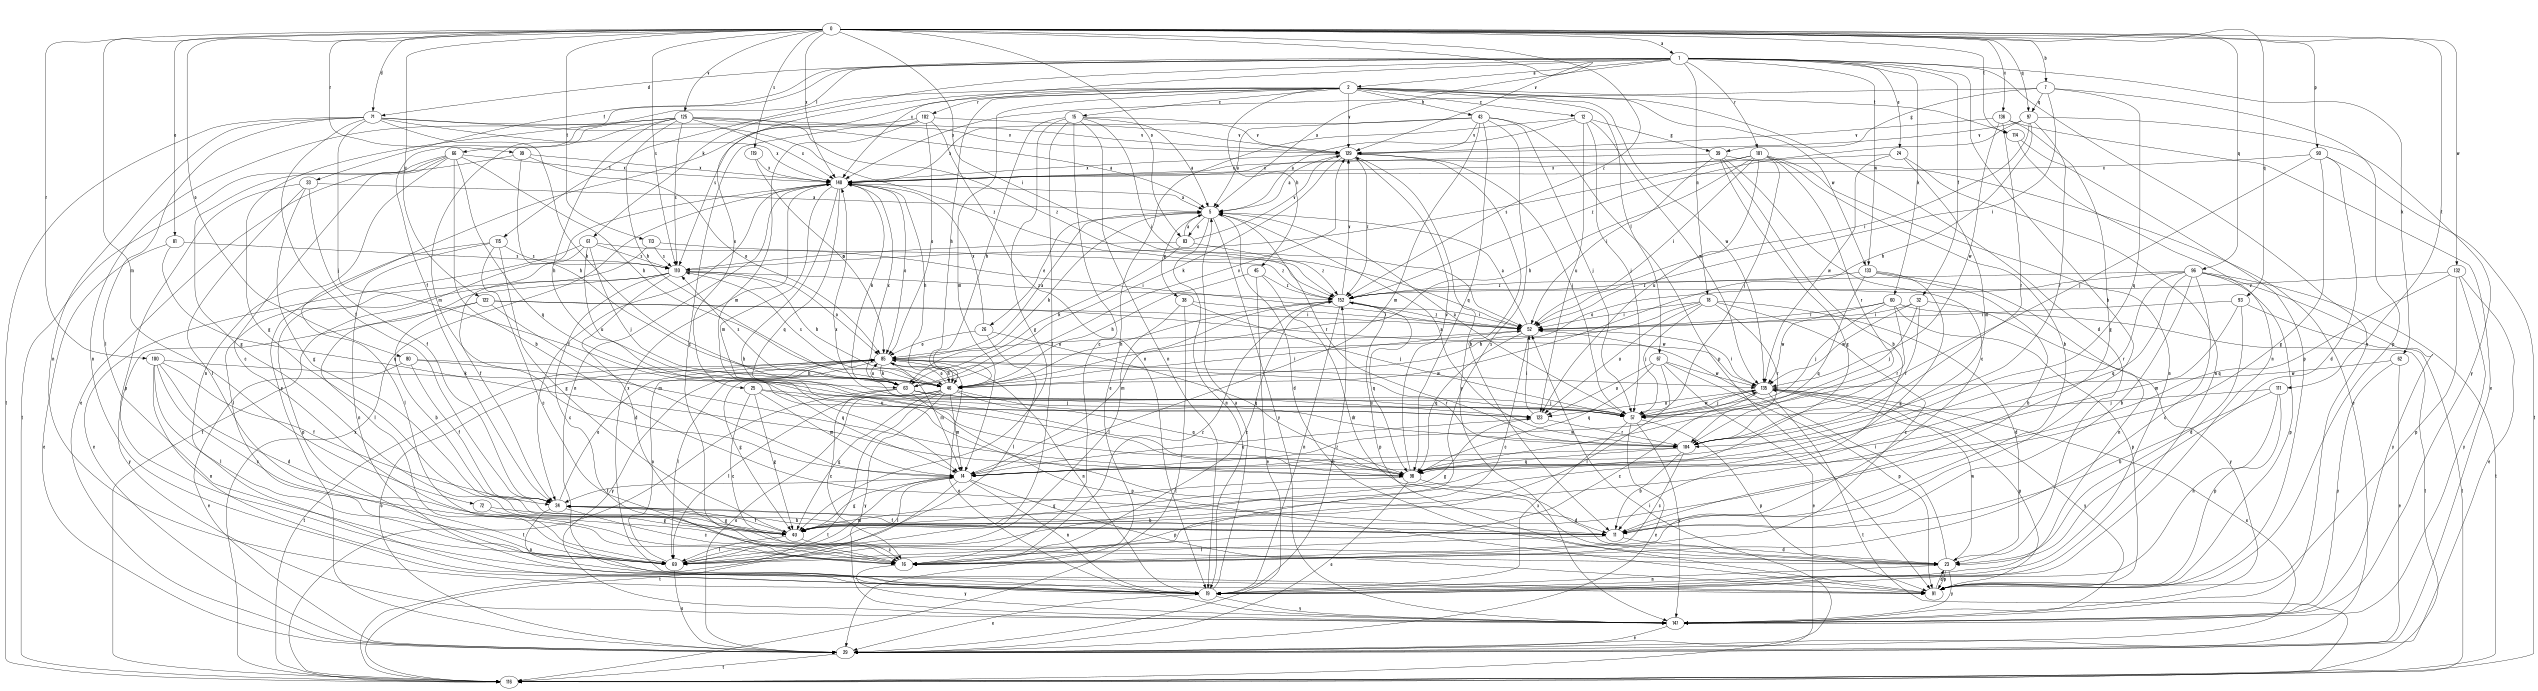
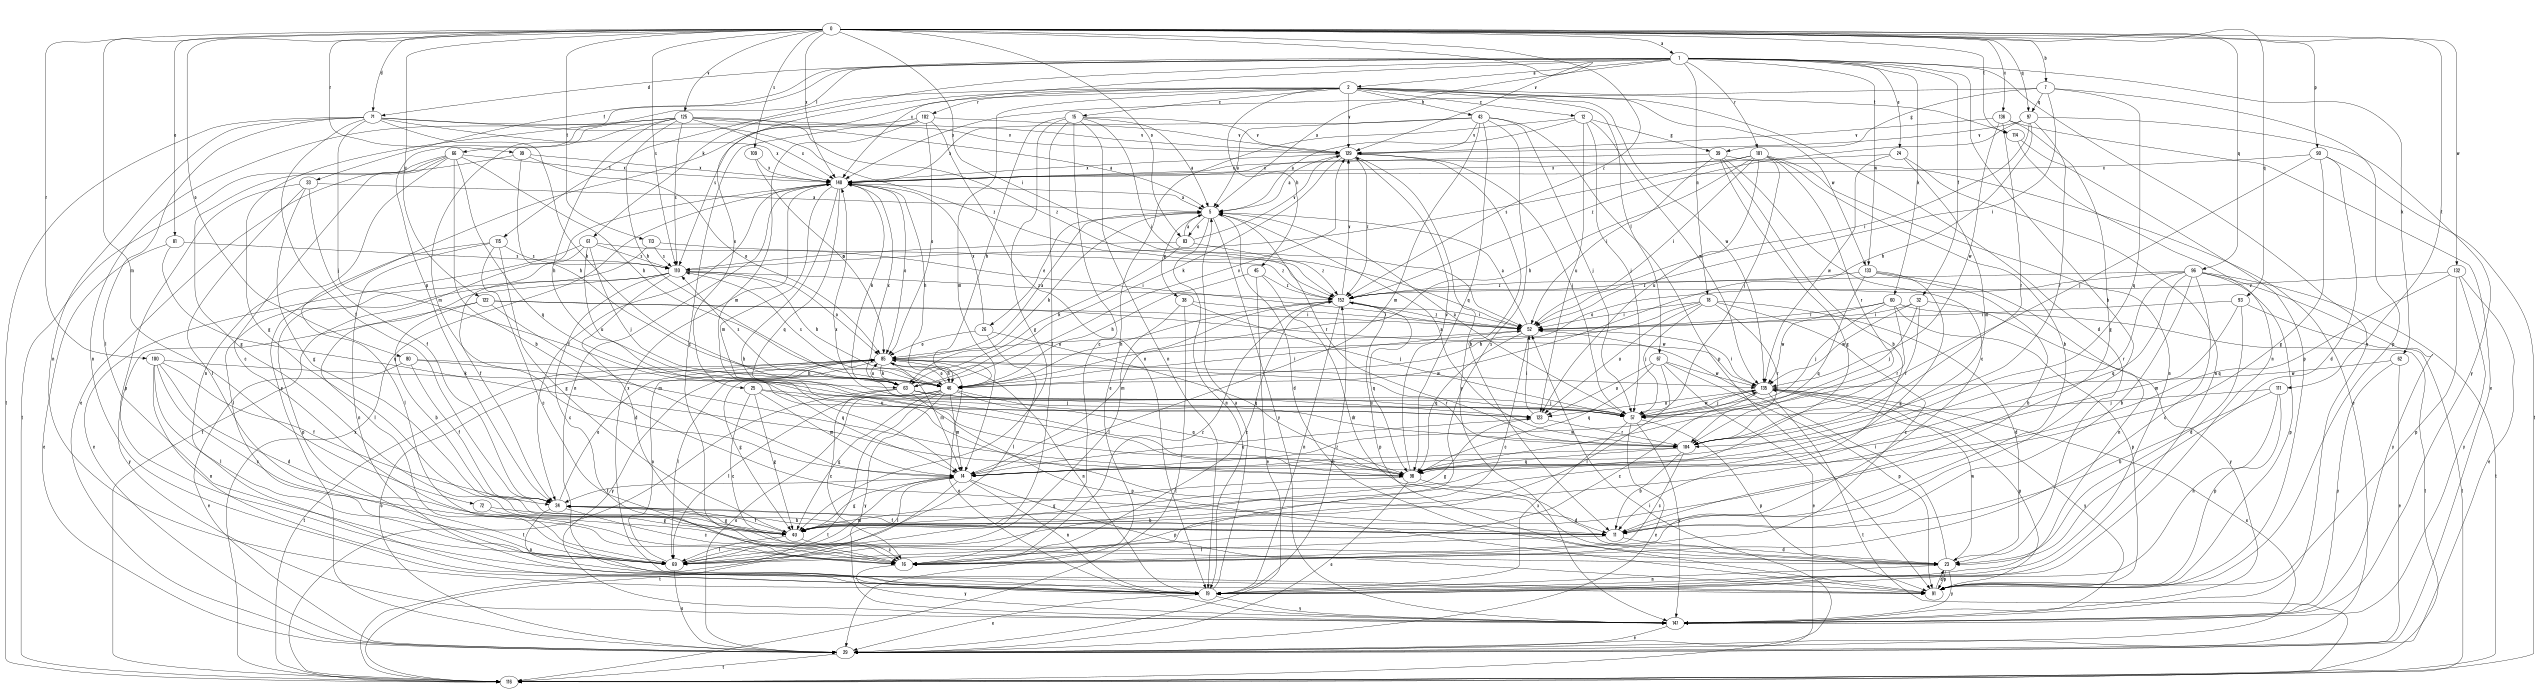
edge "2" -> "46": removed, label "h"
node "119": label "119" -> "109"
edge "1" -> "34": label "f" -> "p"
